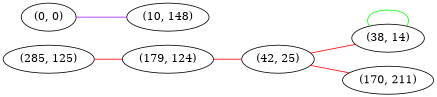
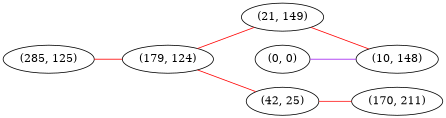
node "(21, 149)": added
node "(38, 14)": removed
